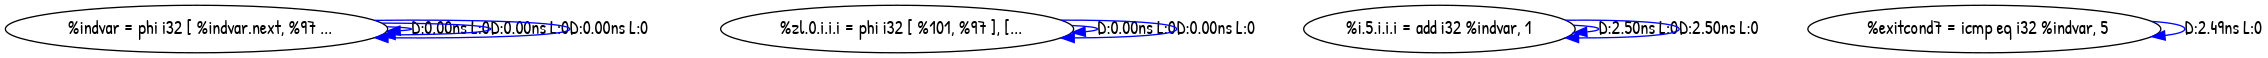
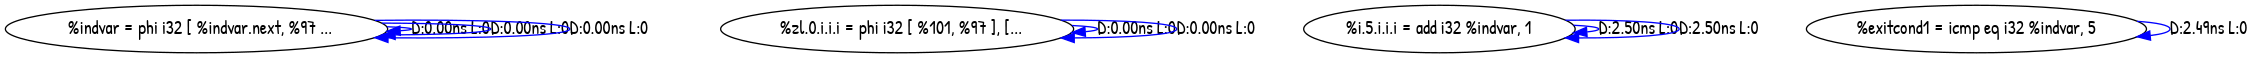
node "%exitcond7 = icmp eq i32 %indvar, 5": label "%exitcond7 = icmp eq i32 %indvar, 5" -> "%exitcond1 = icmp eq i32 %indvar, 5"
